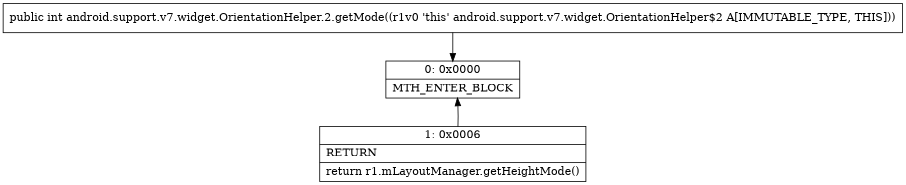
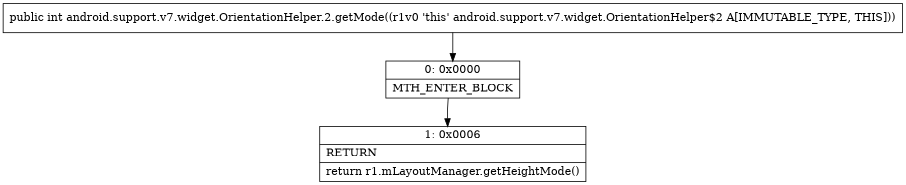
edge "1: 0x0006" -> "0: 0x0000": reversed
